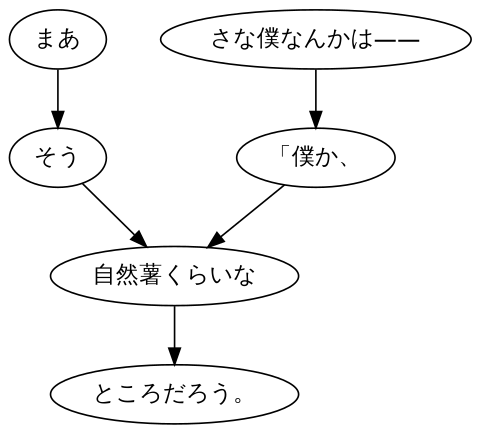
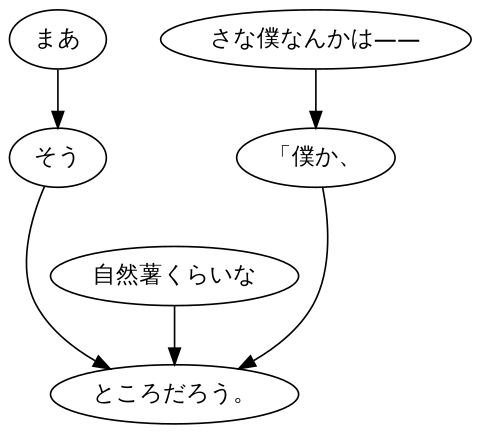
edge "そう" -> "自然薯くらいな": now "そう" -> "ところだろう。"
edge "「僕か、" -> "自然薯くらいな": now "「僕か、" -> "ところだろう。"
